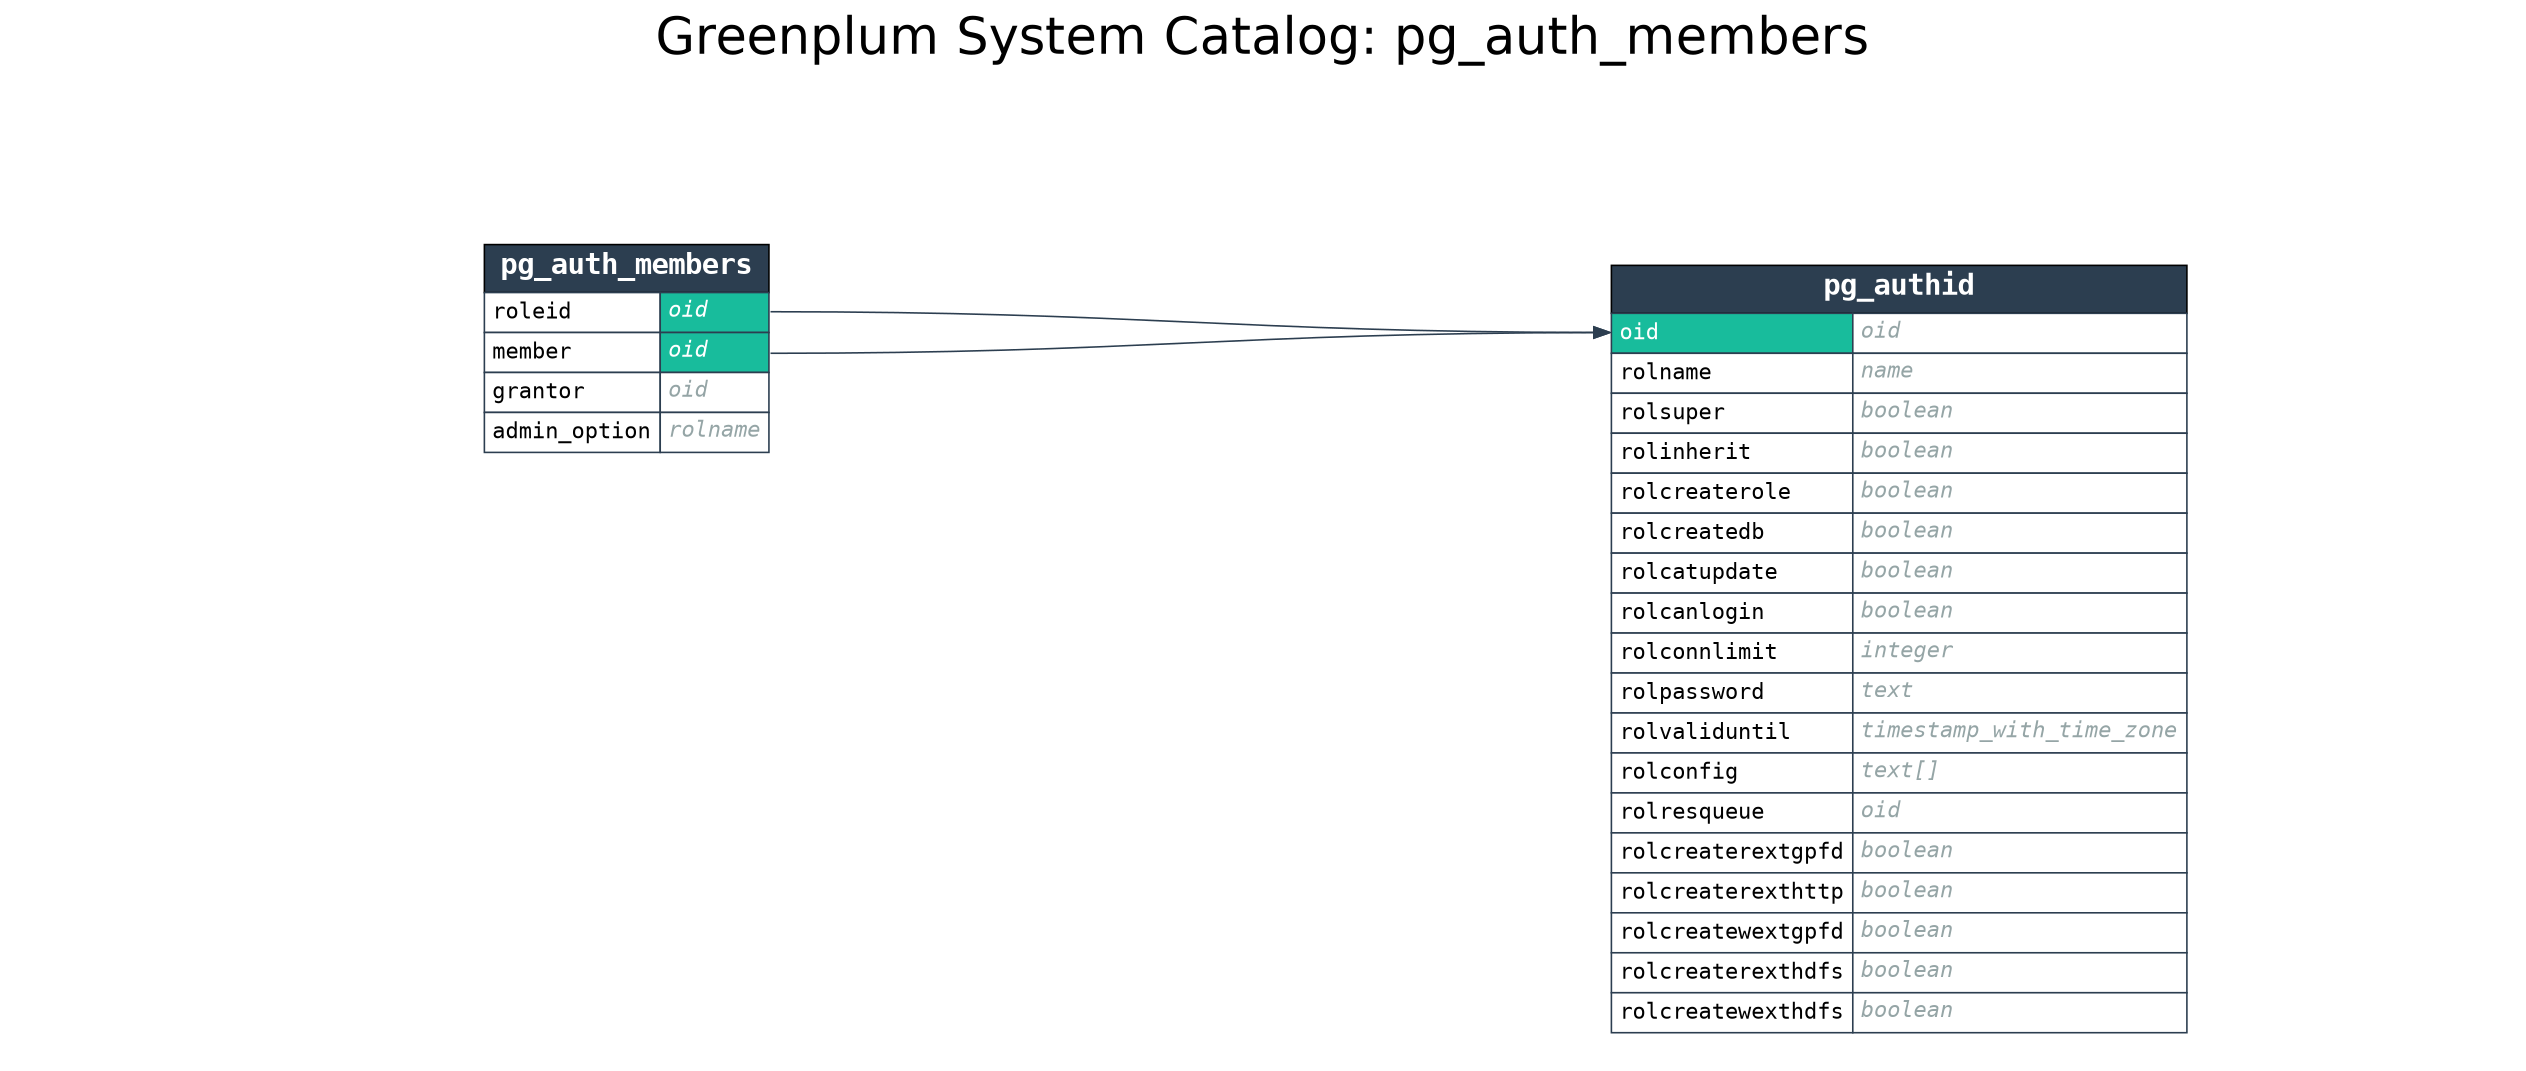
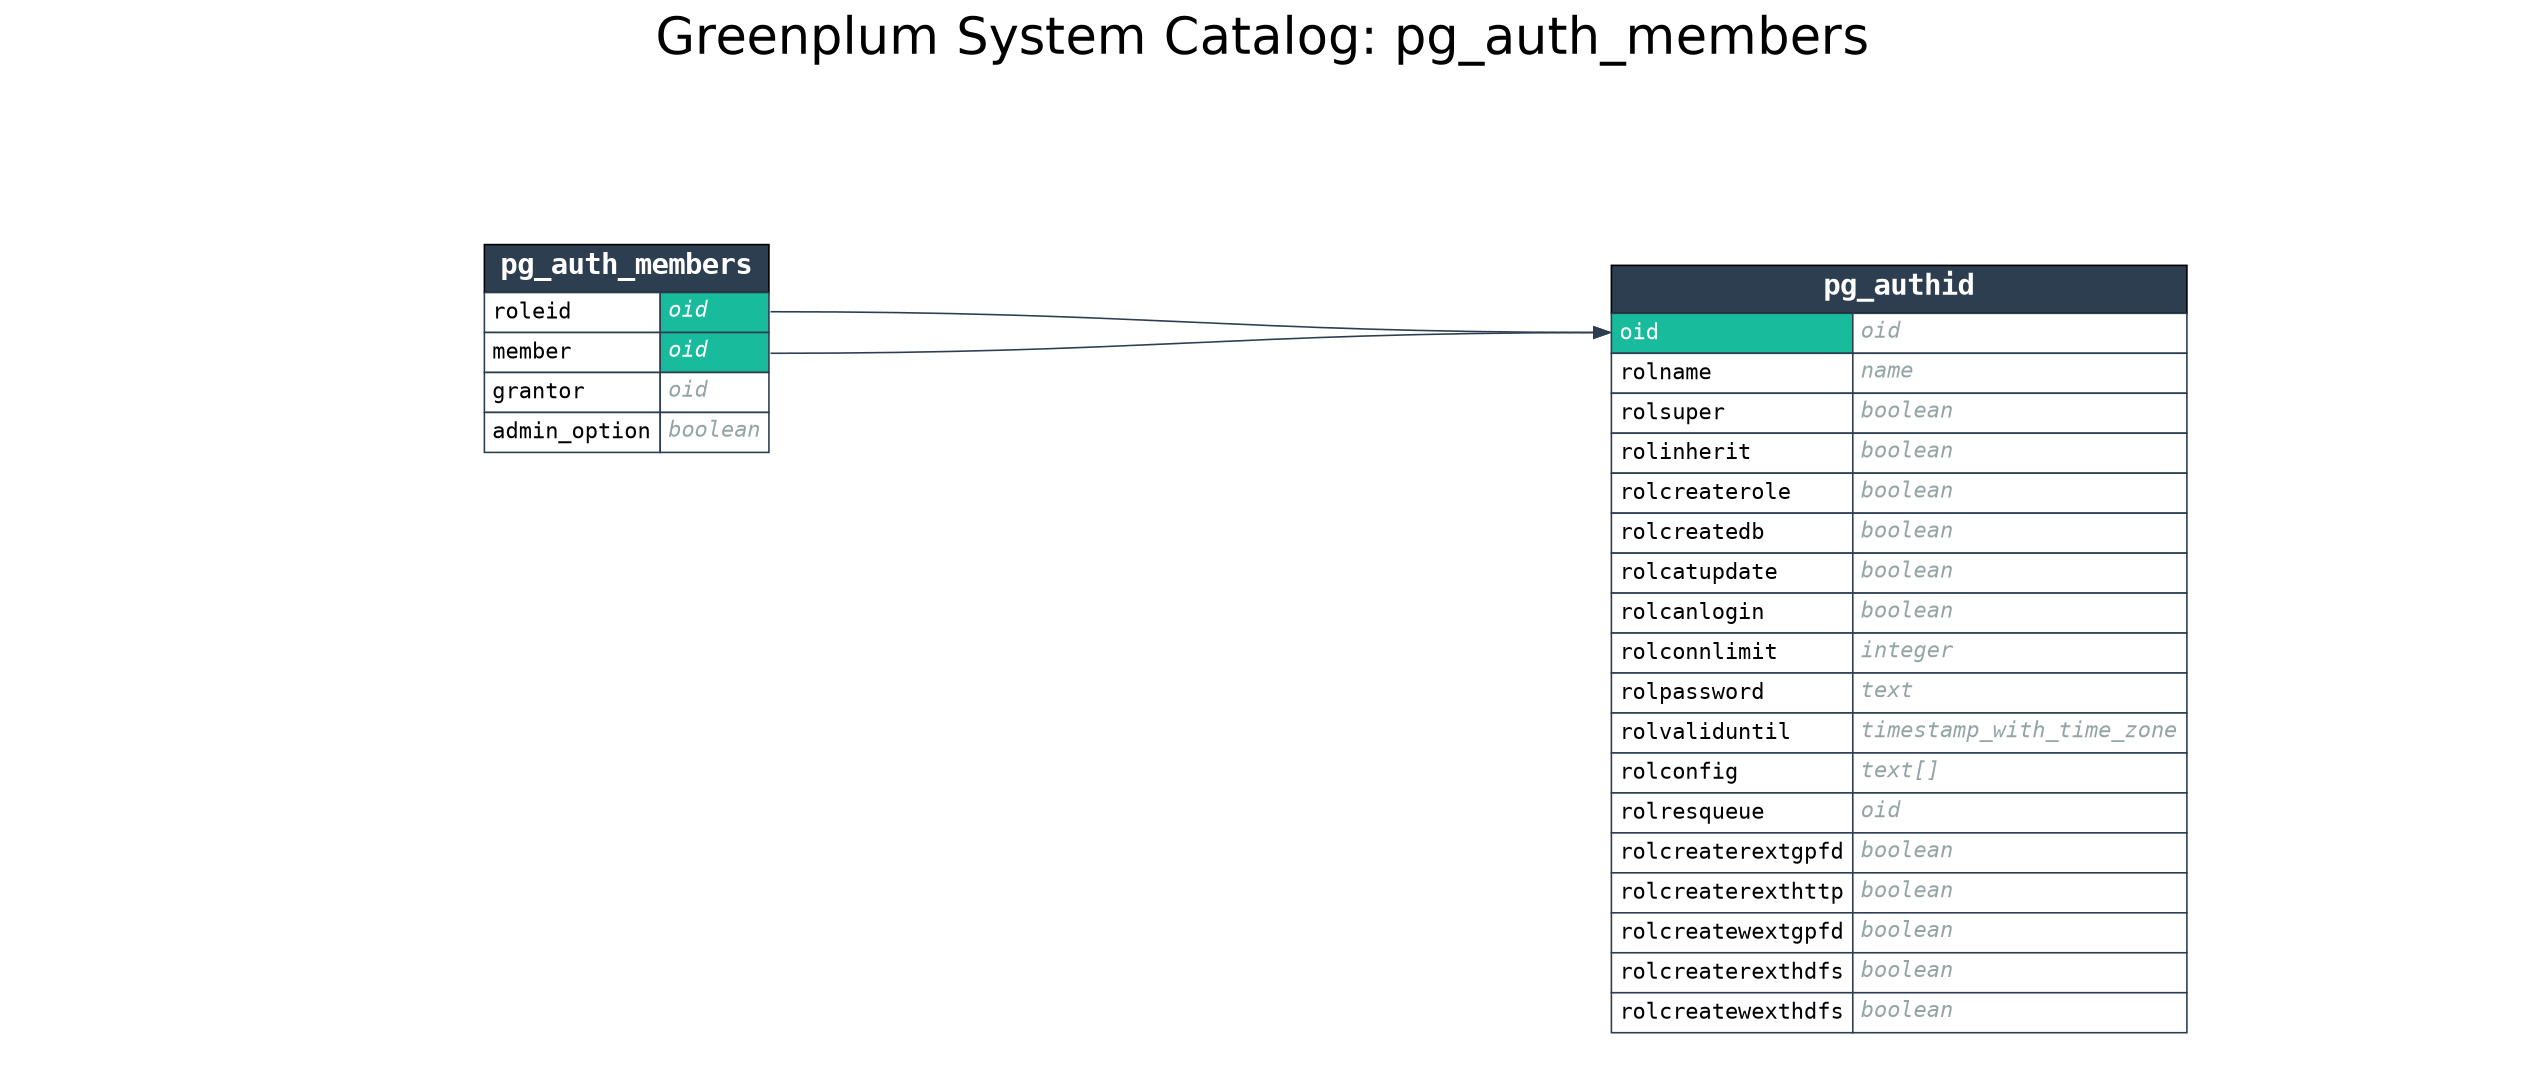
node "pg_auth_members": text "rolname" -> "boolean"
